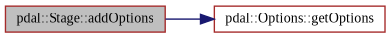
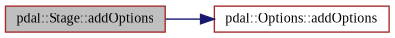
node "pdal::Options::getOptions": label "pdal::Options::getOptions" -> "pdal::Options::addOptions"
